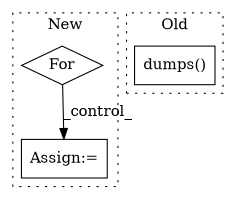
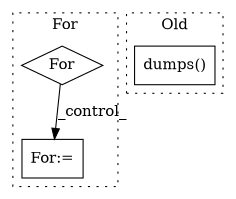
cluster "New": label "New" -> "For"
node "Assign:=": label "Assign:=" -> "For:="
